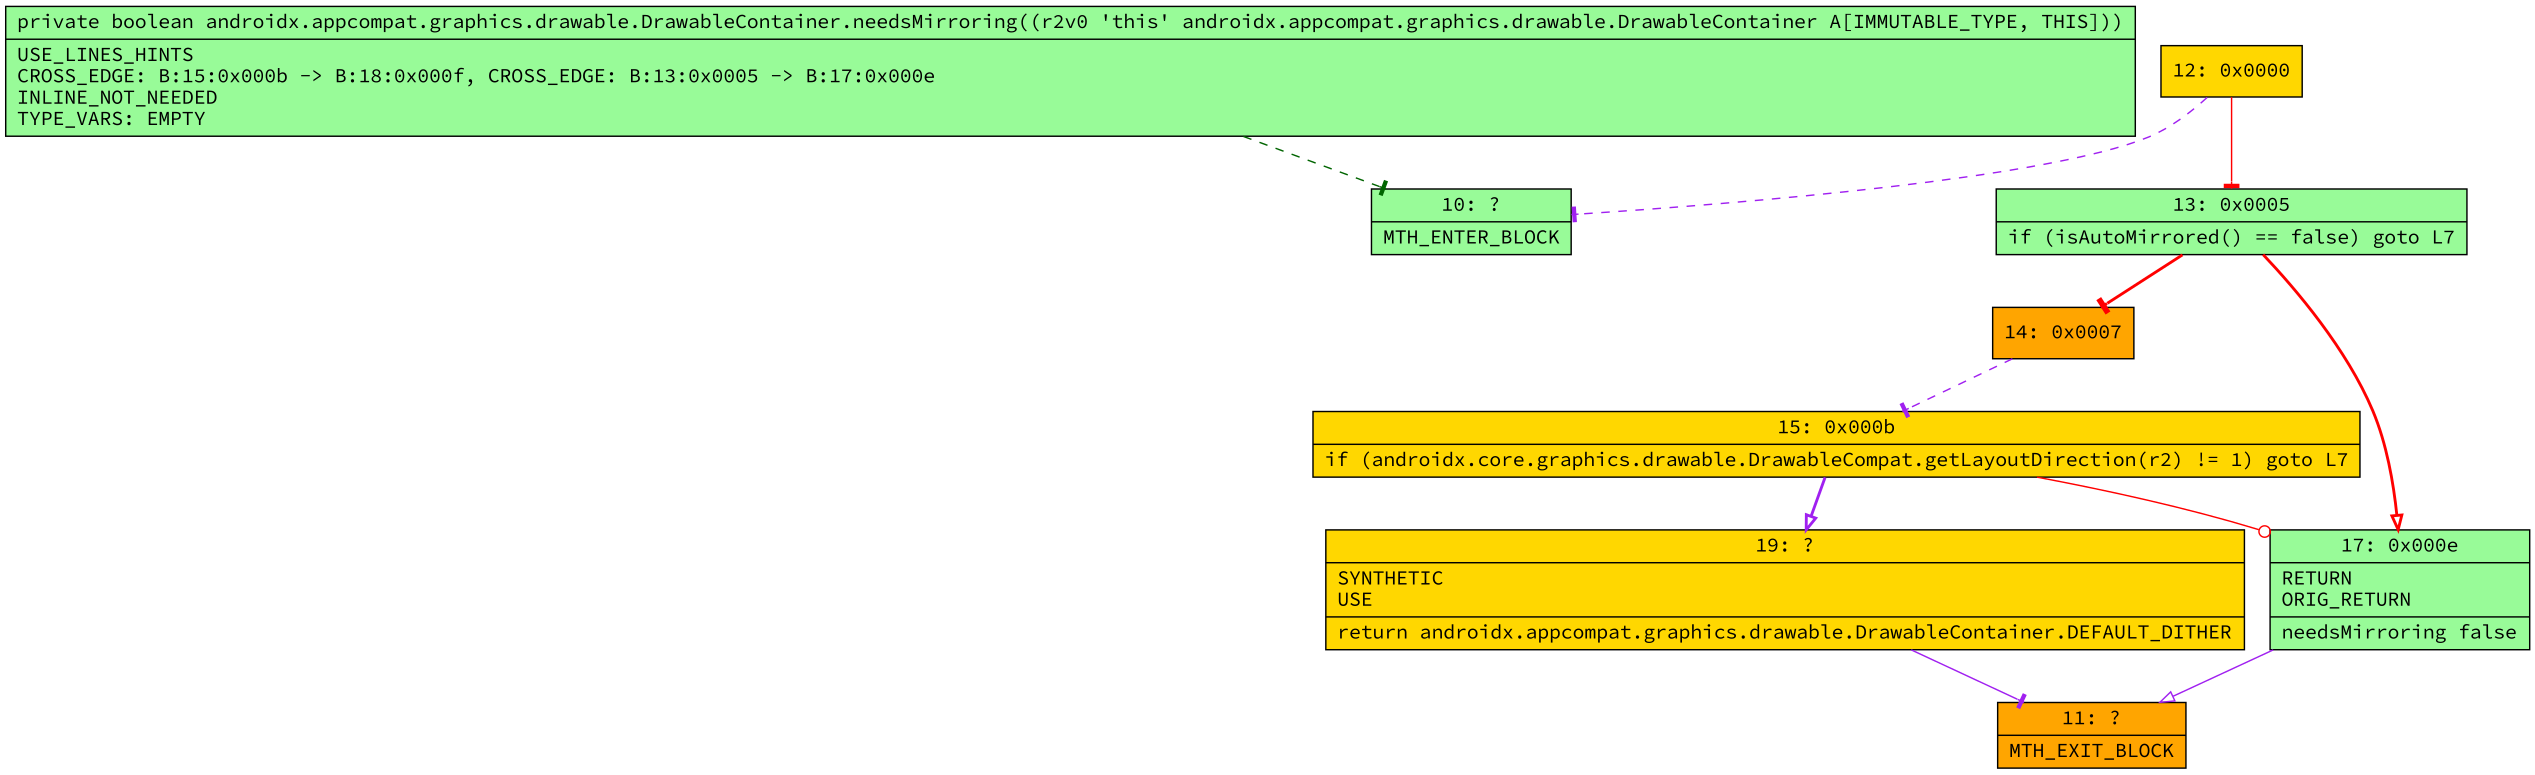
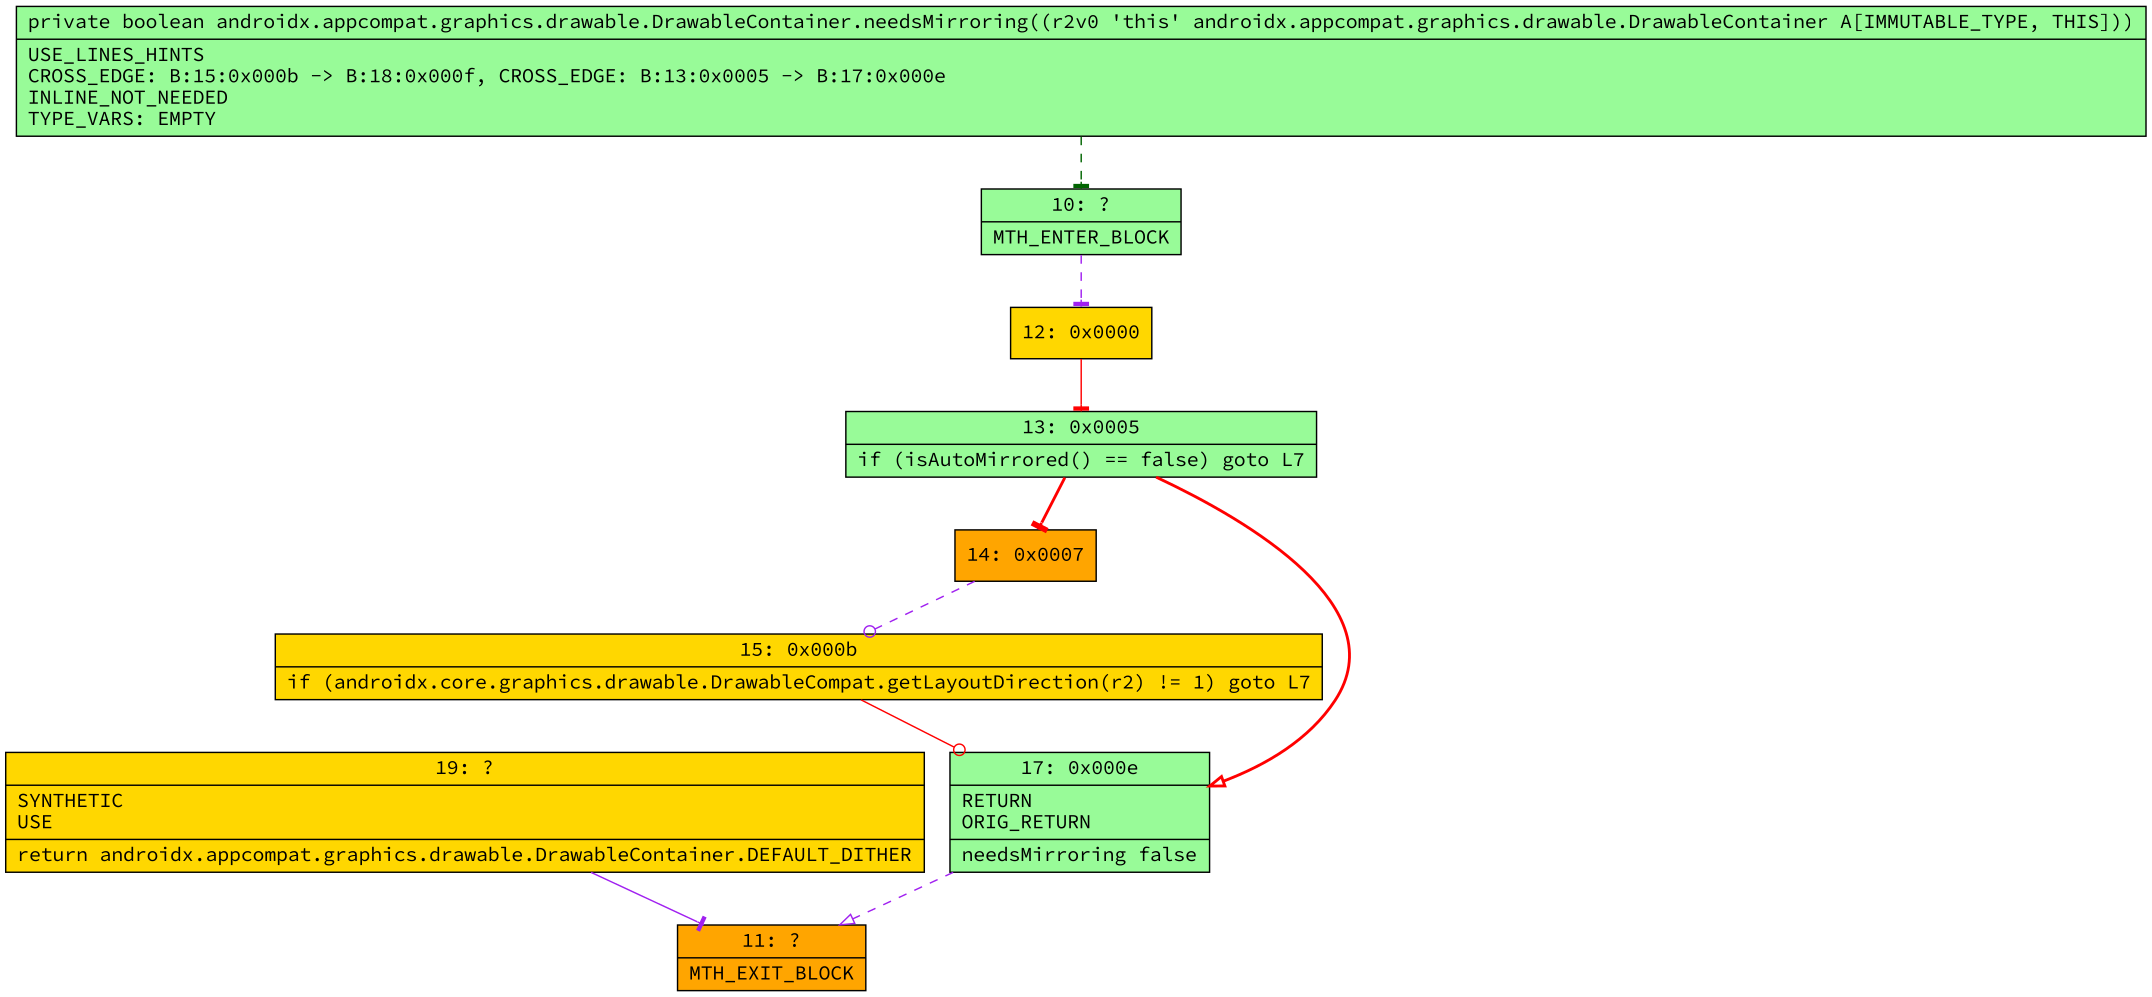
edge "12: 0x0000" -> "10: ?": reversed
edge "14: 0x0007" -> "15: 0x000b": arrowhead tee -> odot
edge "15: 0x000b" -> "19: ?": removed
edge "17: 0x000e" -> "11: ?": style solid -> dashed
